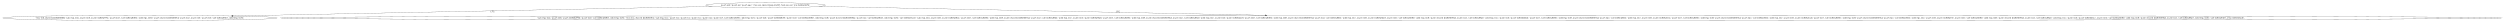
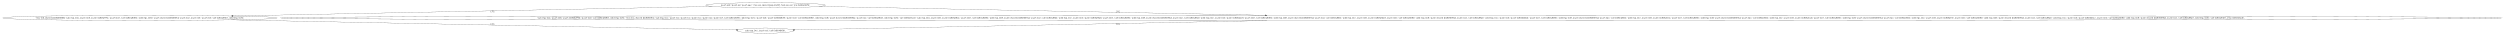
node "'sub esp, 0xc', 'push esi', 'call 0x8048f90',": added
